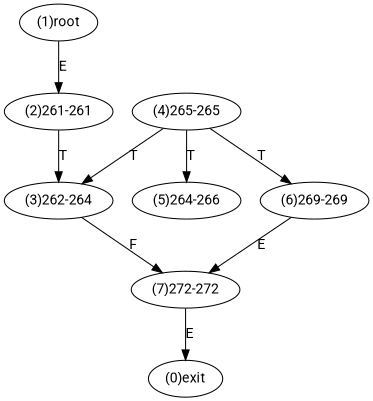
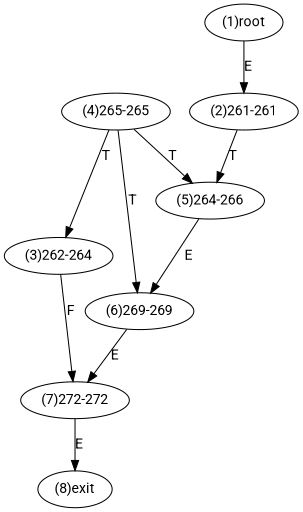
edge "(2)261-261" -> "(3)262-264": now "(2)261-261" -> "(5)264-266"
edge "(5)264-266" -> "(6)269-269": added, label "E"
node "(0)exit": label "(0)exit" -> "(8)exit"
